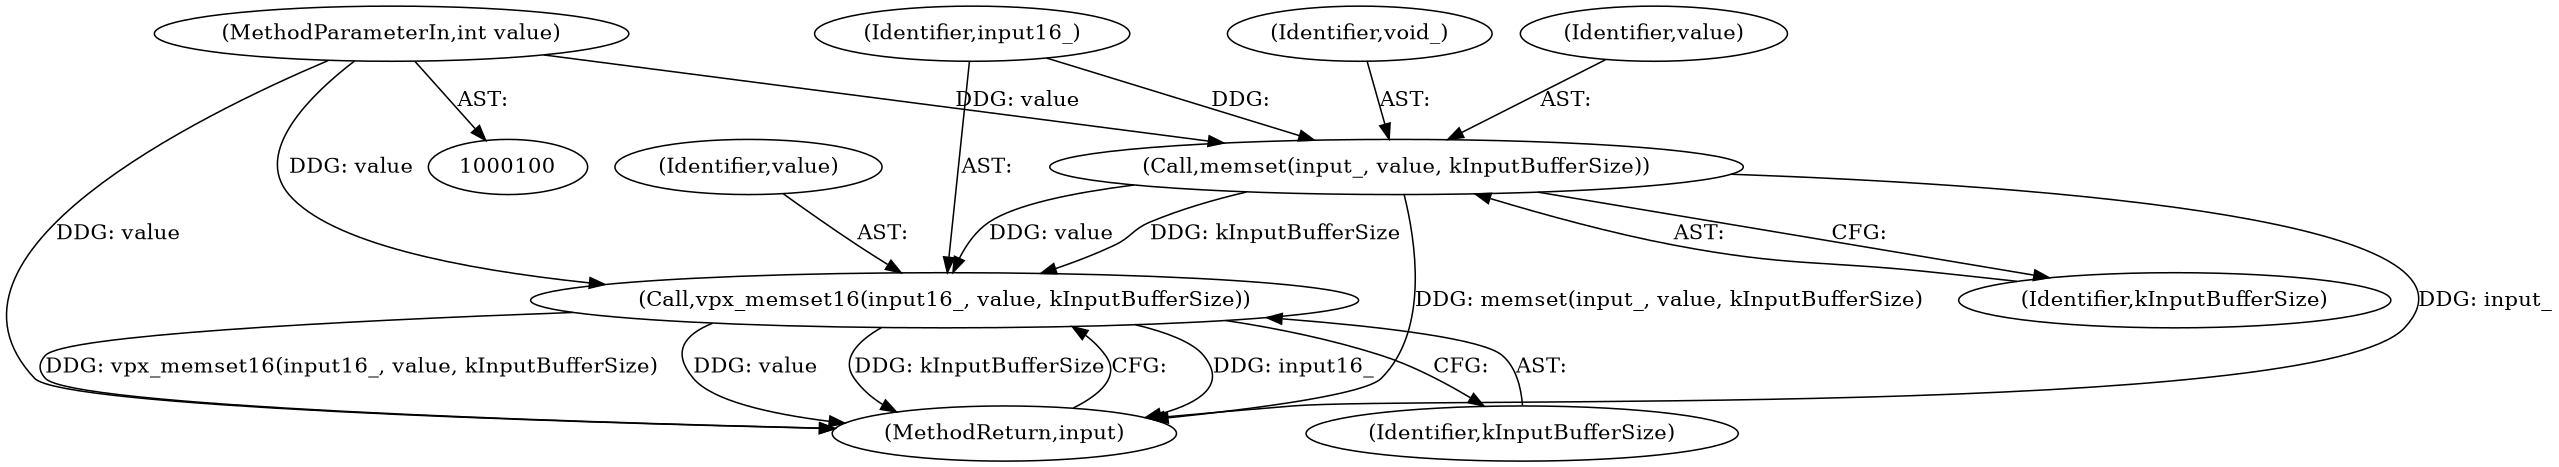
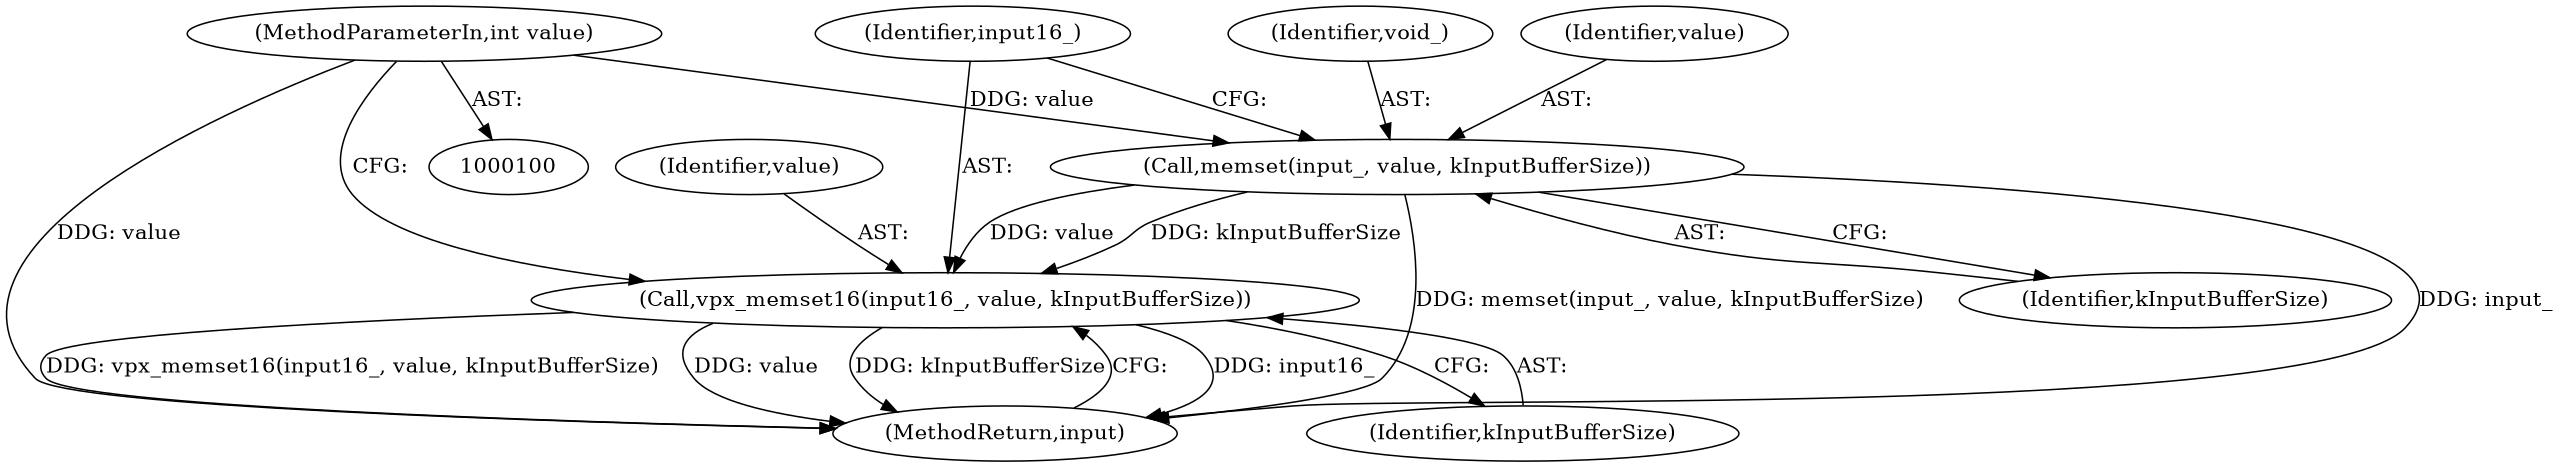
edge "(Identifier,input16_)" -> "(Call,memset(input_, value, kInputBufferSize))": label "DDG: " -> "CFG: "
edge "(MethodParameterIn,int value)" -> "(Call,vpx_memset16(input16_, value, kInputBufferSize))": label "DDG: value" -> "CFG: "
